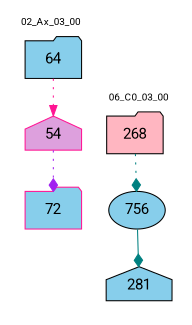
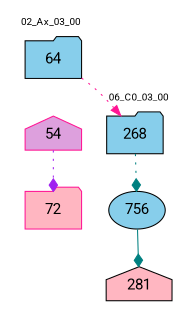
edge "64" -> "54": now "64" -> "268"
node "268": fillcolor lightpink -> skyblue
node "72": fillcolor skyblue -> lightpink
node "281": fillcolor skyblue -> lightpink
